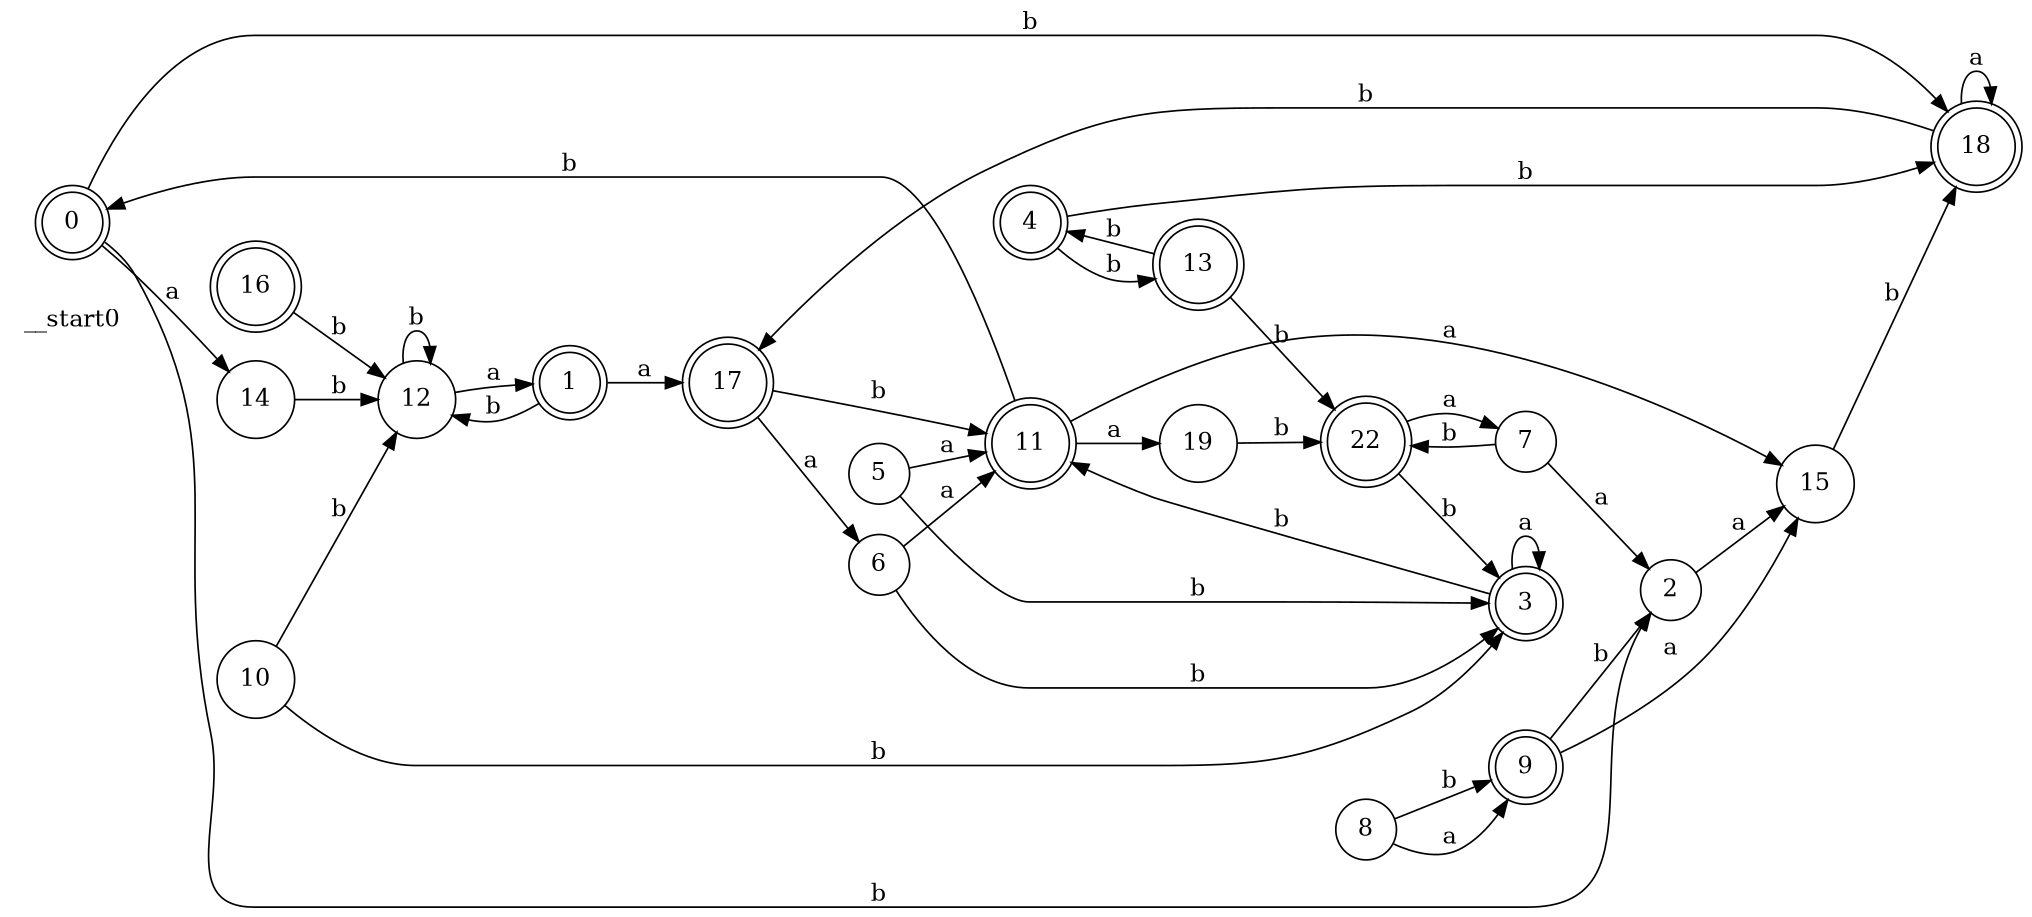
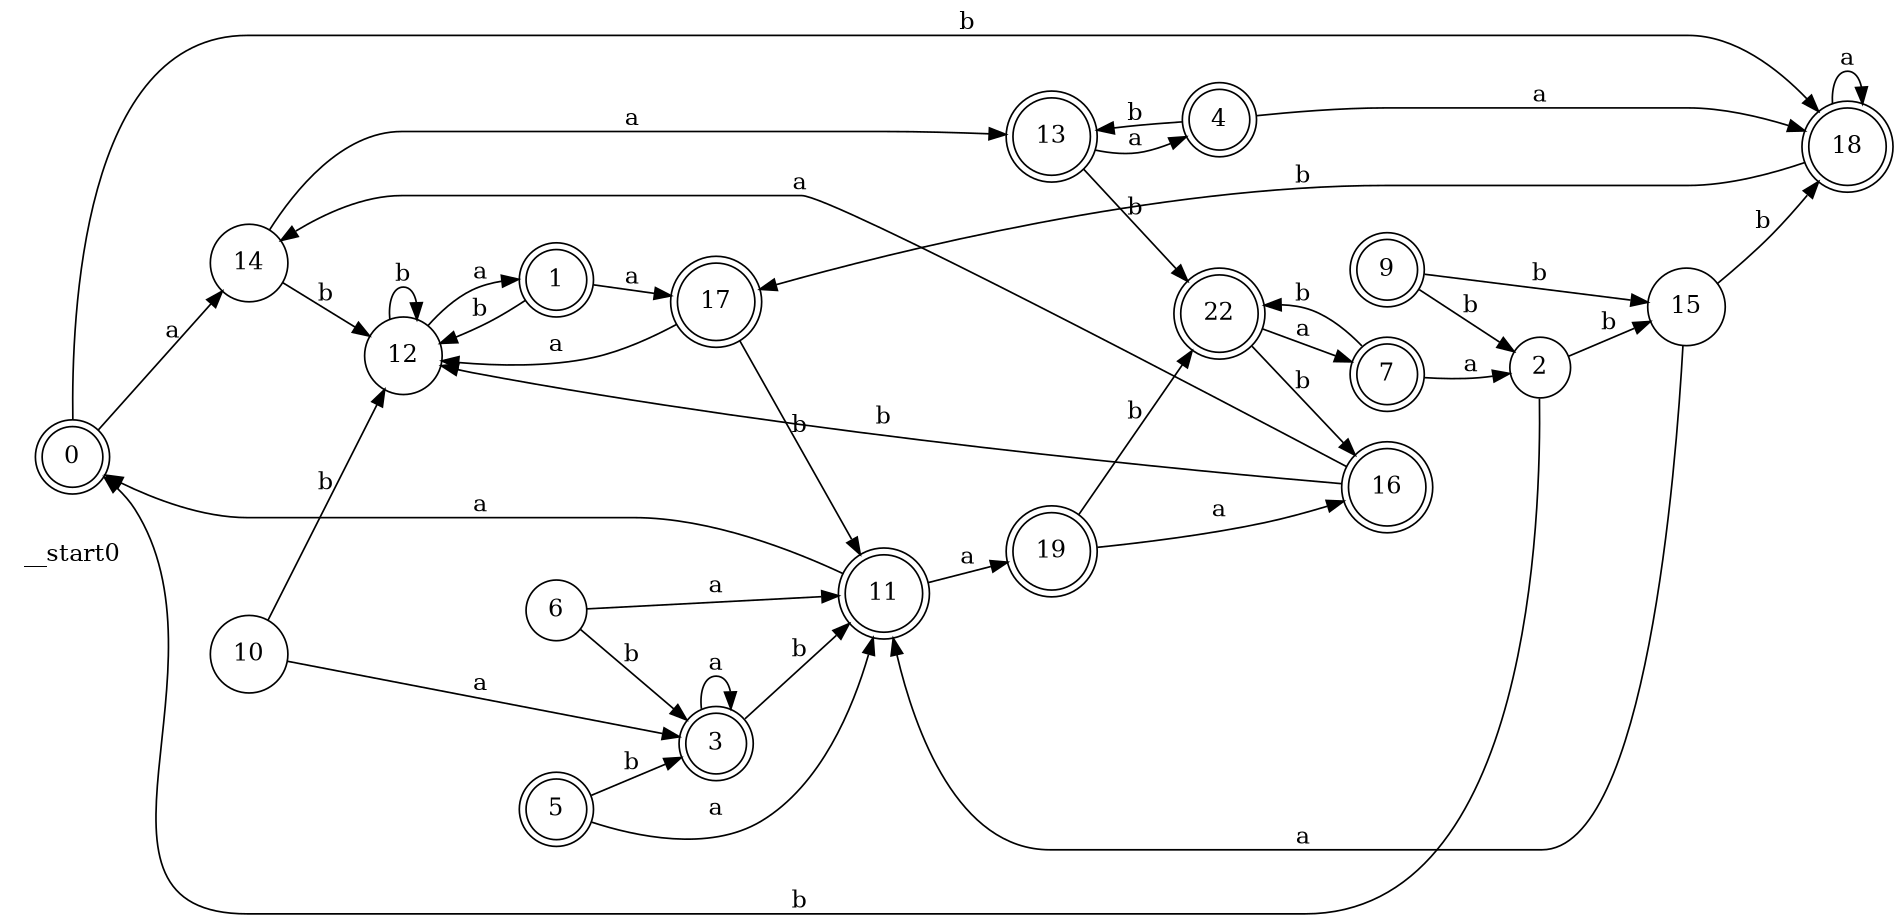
edge "14" -> "13": added, label "a"
edge "11" -> "0": label "b" -> "a"
edge "4" -> "18": label "b" -> "a"
edge "16" -> "14": added, label "a"
edge "13" -> "4": label "b" -> "a"
edge "11" -> "15": reversed
node "7": shape circle -> doublecircle
node "19": shape circle -> doublecircle
edge "17" -> "6": now "17" -> "12"
node "5": shape circle -> doublecircle
edge "22" -> "3": now "22" -> "16"
edge "2" -> "15": label "a" -> "b"
edge "19" -> "16": added, label "a"
edge "9" -> "15": label "a" -> "b"
edge "10" -> "3": label "b" -> "a"
node "8": removed
edge "0" -> "2": reversed
